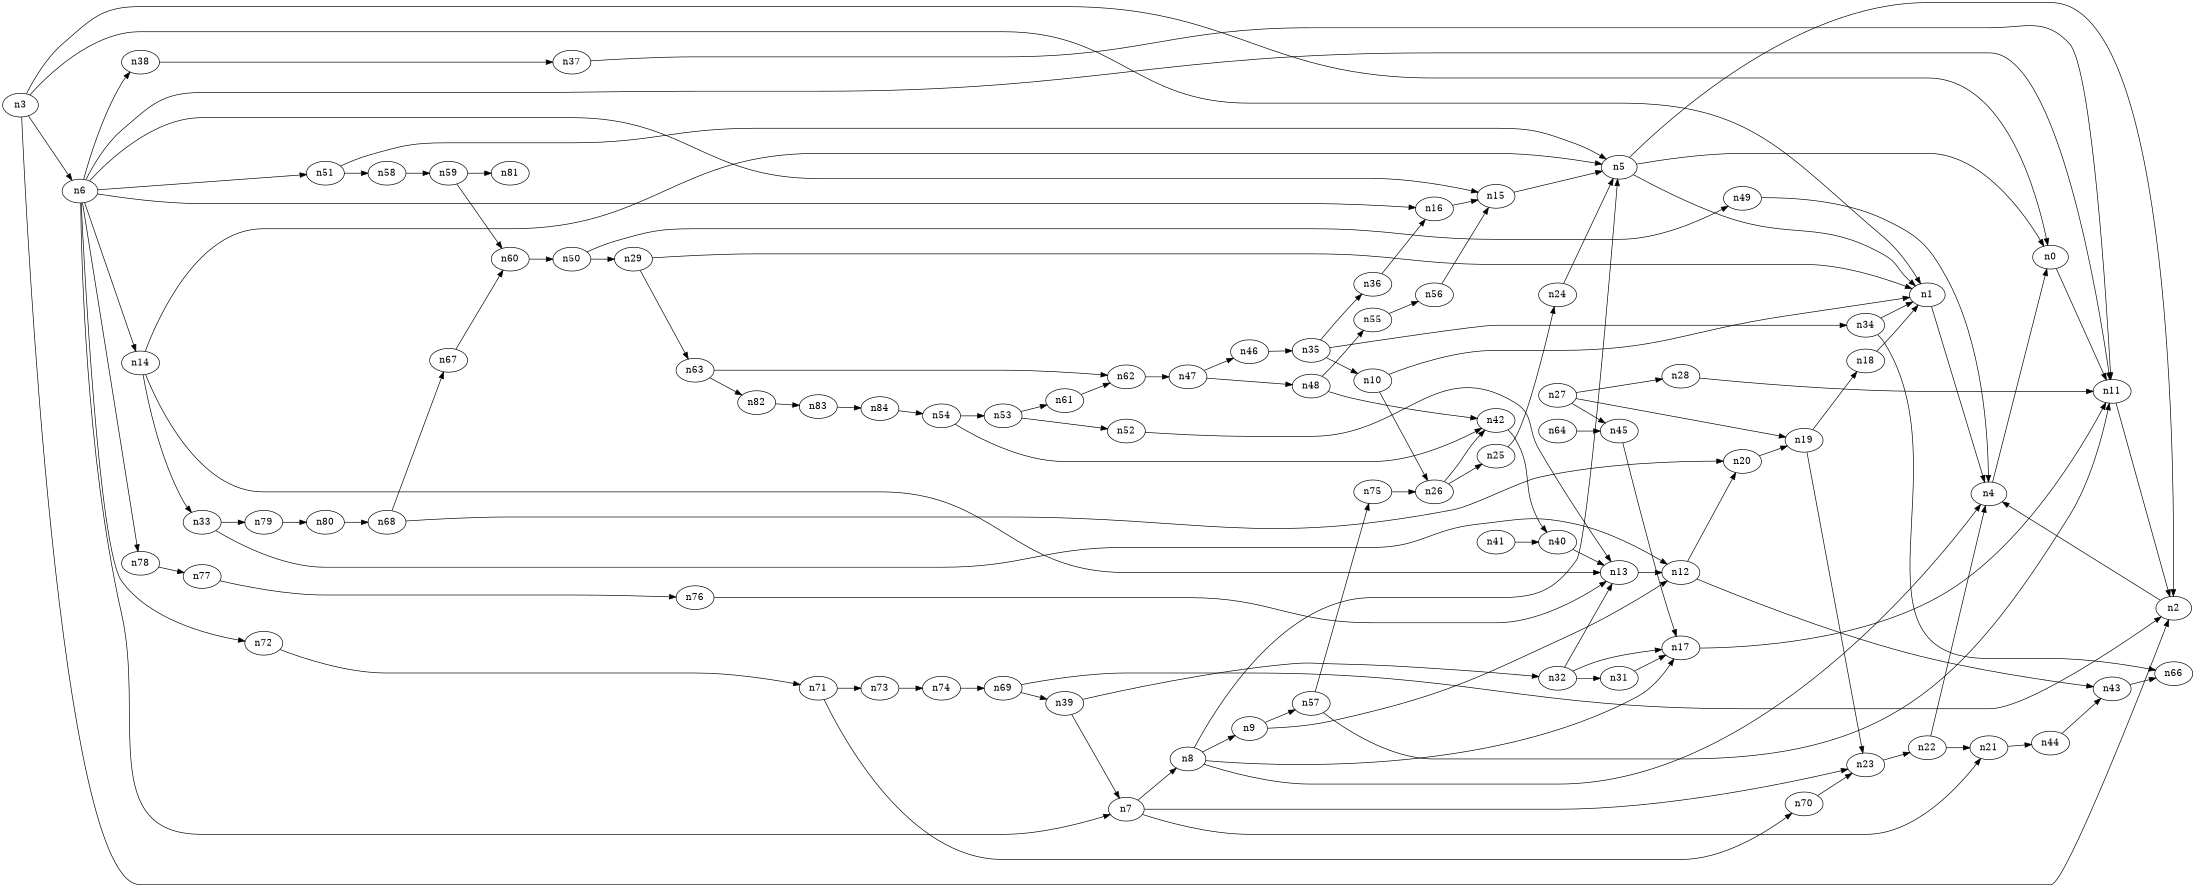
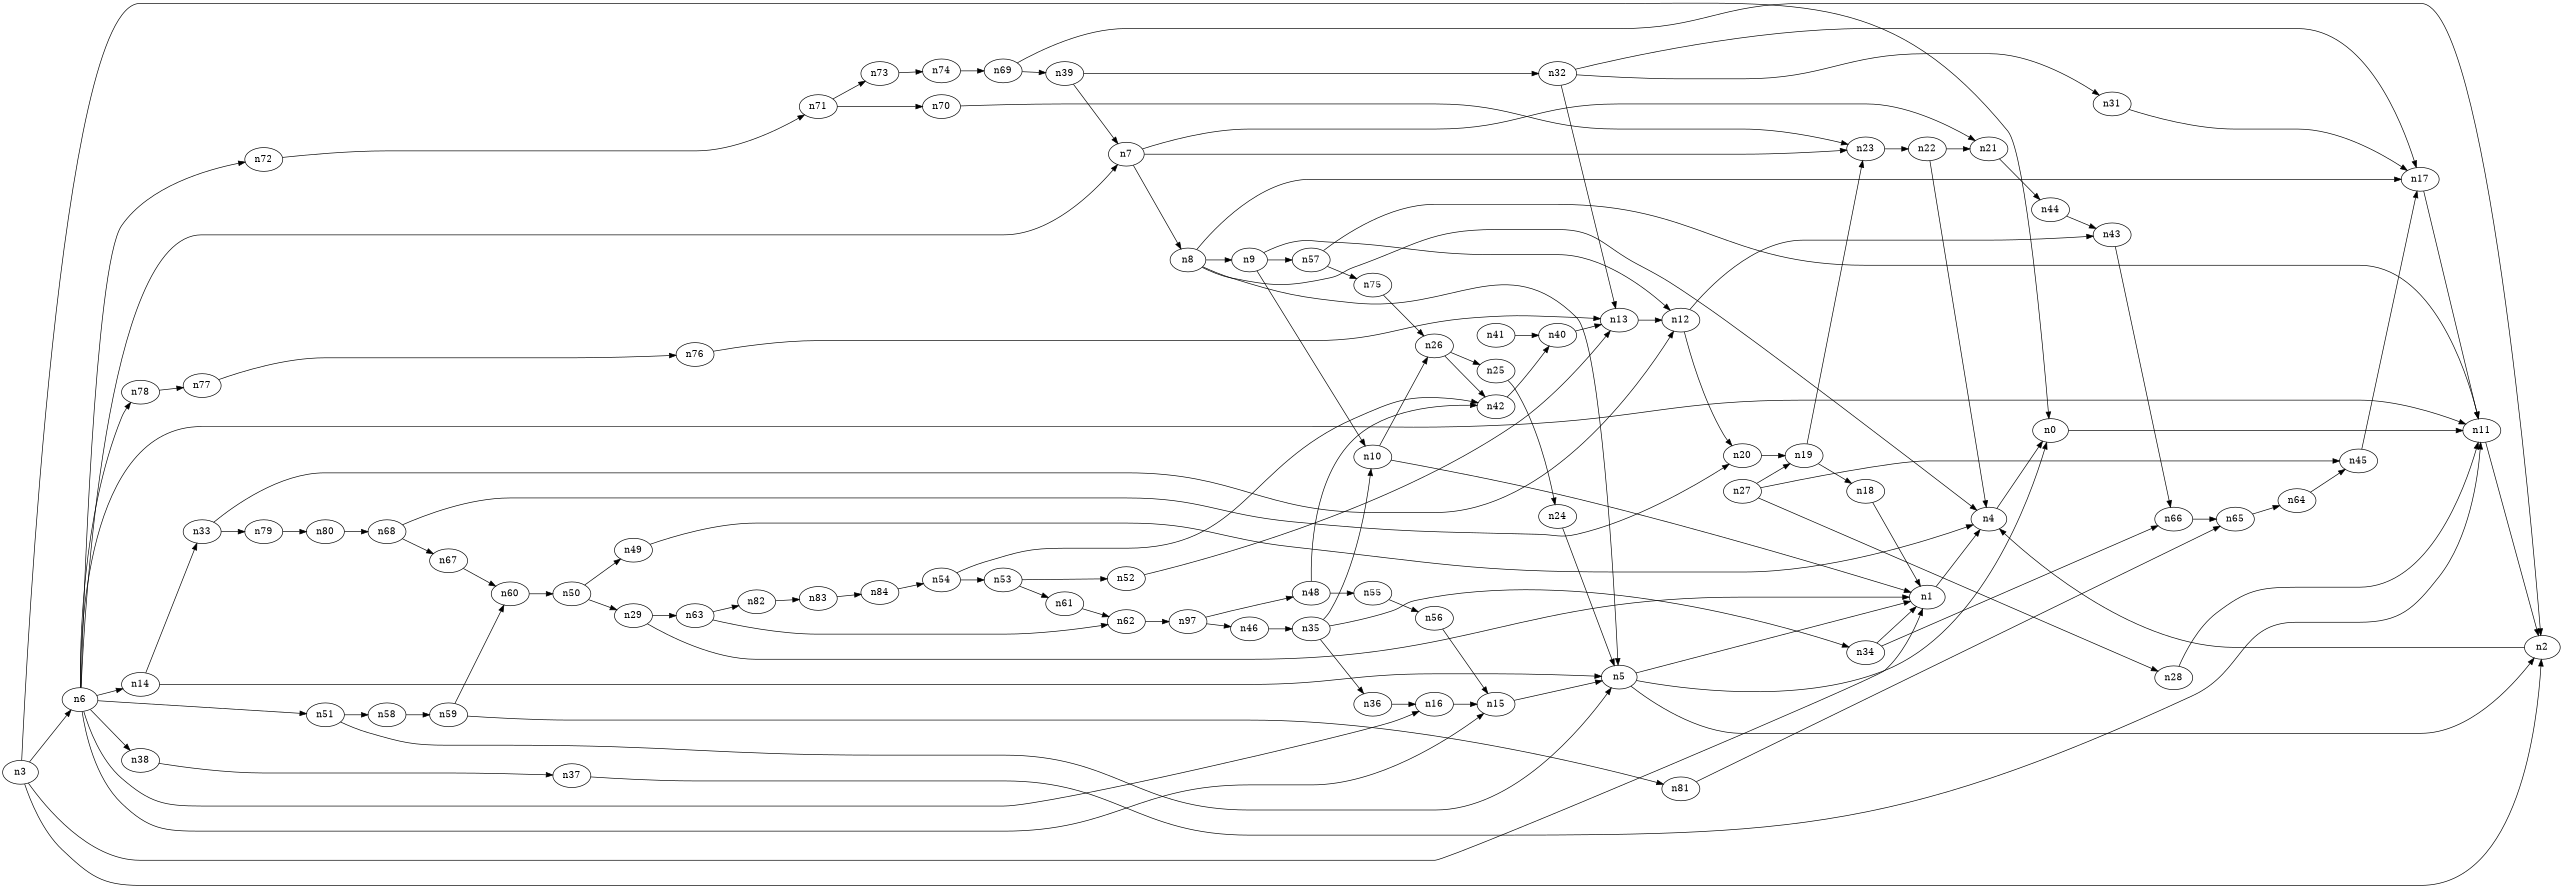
edge "n9" -> "n10": added
node "n47": label "n47" -> "n97"
edge "n14" -> "n13": removed
node "n65": added
